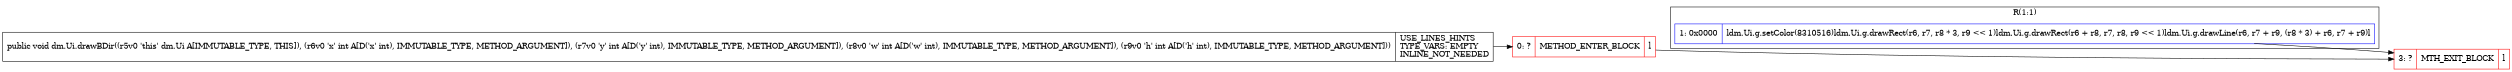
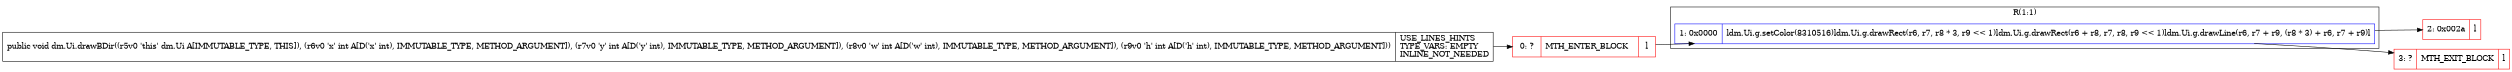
node "2: 0x002a": added
node "0: ?": text "METHOD_ENTER_BLOCK" -> "MTH_ENTER_BLOCK"
edge "0: ?" -> "3: ?": now "0: ?" -> "1: 0x0000"
